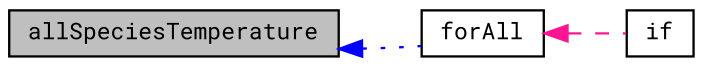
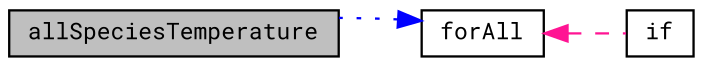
edge "forAll" -> "allSpeciesTemperature": reversed
